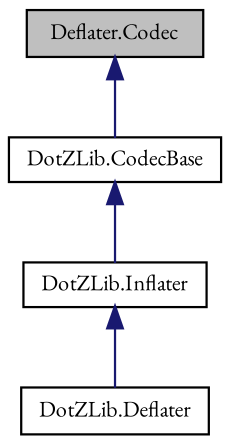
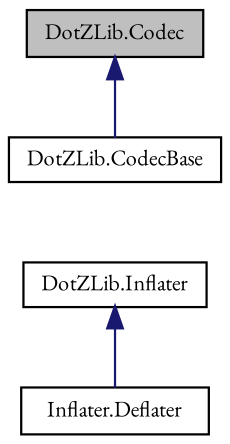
node "Deflater.Codec": label "Deflater.Codec" -> "DotZLib.Codec"
edge "DotZLib.Inflater" -> "DotZLib.CodecBase": removed
node "DotZLib.Deflater": label "DotZLib.Deflater" -> "Inflater.Deflater"
